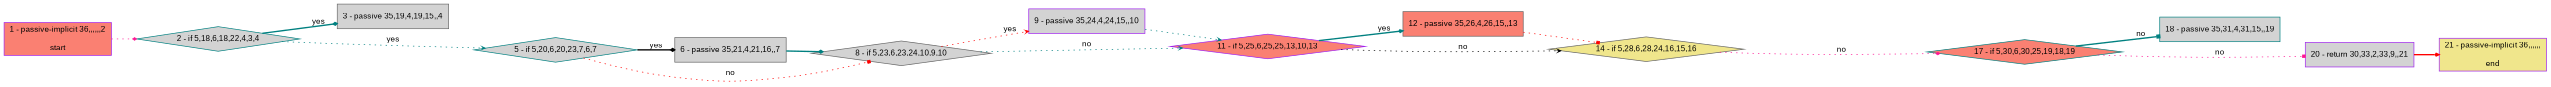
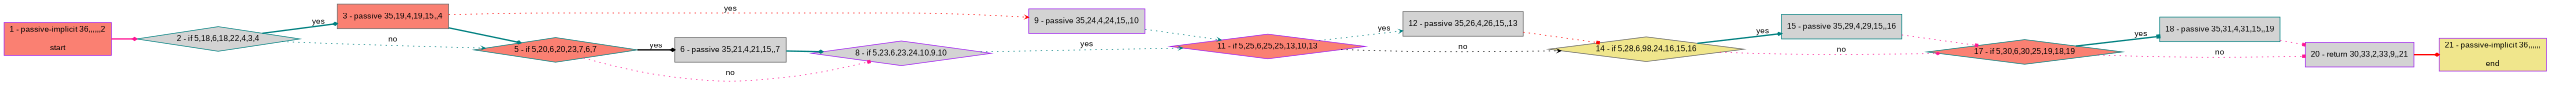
node "3 - passive 35,19,4,19,15,,4": fillcolor lightgrey -> salmon
node "12 - passive 35,26,4,26,15,,13": fillcolor salmon -> lightgrey
node "15 - passive 35,29,4,29,15,,16": added
edge "17 - if 5,30,6,30,25,19,18,19" -> "18 - passive 35,31,4,31,15,,19": label "no" -> "yes"
edge "3 - passive 35,19,4,19,15,,4" -> "5 - if 5,20,6,20,23,7,6,7": added
edge "11 - if 5,25,6,25,25,13,10,13" -> "12 - passive 35,26,4,26,15,,13": style bold -> dotted
edge "1 - passive-implicit 36,,,,,,2 start" -> "2 - if 5,18,6,18,22,4,3,4": style dotted -> bold
edge "2 - if 5,18,6,18,22,4,3,4" -> "5 - if 5,20,6,20,23,7,6,7": label "yes" -> "no"
edge "8 - if 5,23,6,23,24,10,9,10" -> "9 - passive 35,24,4,24,15,,10": now "3 - passive 35,19,4,19,15,,4" -> "9 - passive 35,24,4,24,15,,10"
edge "18 - passive 35,31,4,31,15,,19" -> "20 - return 30,33,2,33,9,,21": added
edge "8 - if 5,23,6,23,24,10,9,10" -> "11 - if 5,25,6,25,25,13,10,13": label "no" -> "yes"
node "14 - if 5,28,6,28,24,16,15,16": label "14 - if 5,28,6,28,24,16,15,16" -> "14 - if 5,28,6,98,24,16,15,16"
node "5 - if 5,20,6,20,23,7,6,7": fillcolor lightgrey -> salmon
node "6 - passive 35,21,4,21,16,,7": label "6 - passive 35,21,4,21,16,,7" -> "6 - passive 35,21,4,21,15,,7"
node "8 - if 5,23,6,23,24,10,9,10": color gray40 -> purple
edge "20 - return 30,33,2,33,9,,21" -> "21 - passive-implicit 36,,,,,, end": arrowhead vee -> diamond
edge "5 - if 5,20,6,20,23,7,6,7" -> "8 - if 5,23,6,23,24,10,9,10": color red -> deeppink
